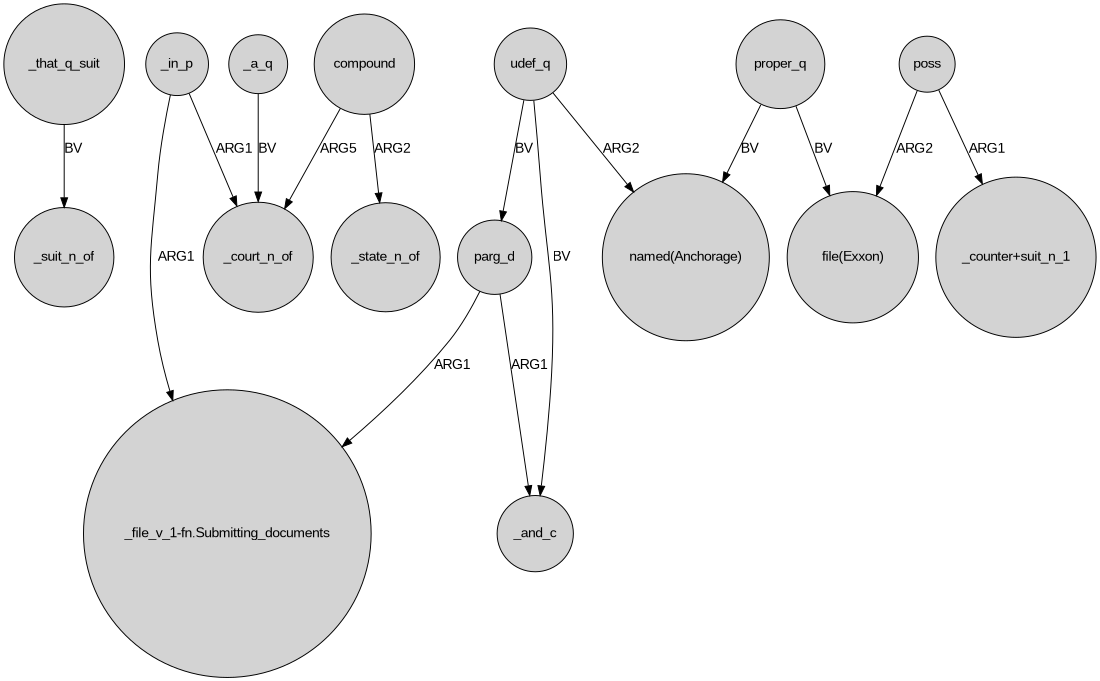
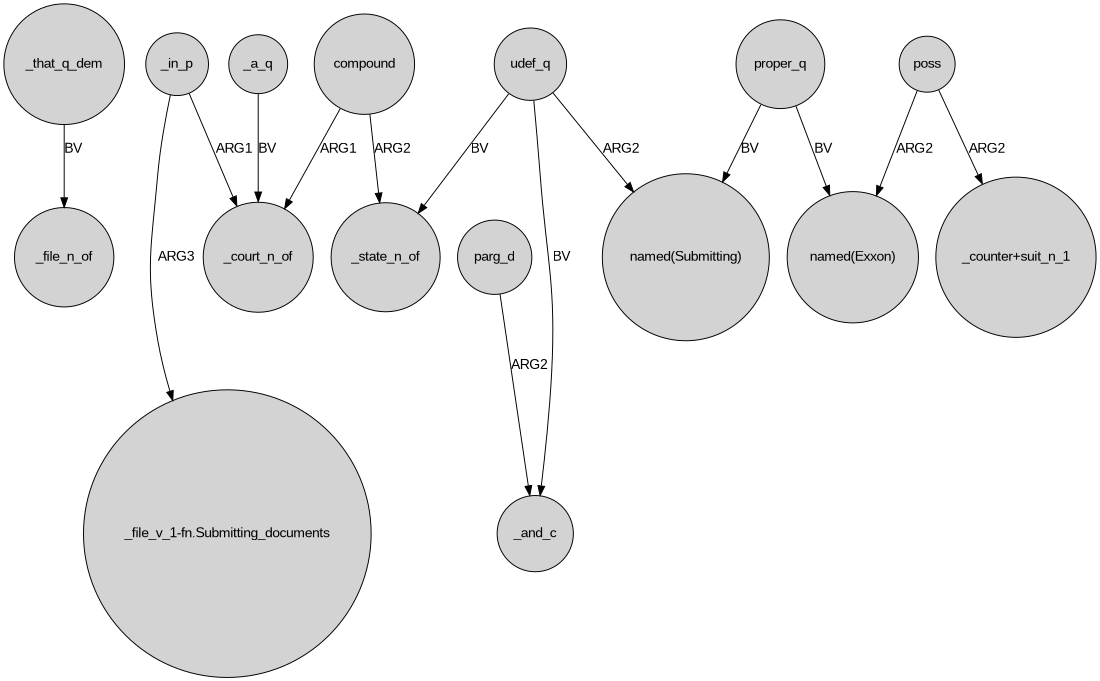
node "_that_q_suit": label "_that_q_suit" -> "_that_q_dem"
edge "compound" -> "_court_n_of": label "ARG5" -> "ARG1"
edge "poss" -> "_counter+suit_n_1": label "ARG1" -> "ARG2"
edge "udef_q" -> "parg_d": now "udef_q" -> "_state_n_of"
node "_suit_n_of": label "_suit_n_of" -> "_file_n_of"
edge "_in_p" -> "_file_v_1-fn.Submitting_documents": label "ARG1" -> "ARG3"
node "named(Anchorage)": label "named(Anchorage)" -> "named(Submitting)"
node "file(Exxon)": label "file(Exxon)" -> "named(Exxon)"
edge "parg_d" -> "_and_c": label "ARG1" -> "ARG2"
edge "parg_d" -> "_file_v_1-fn.Submitting_documents": removed, label "ARG1"
